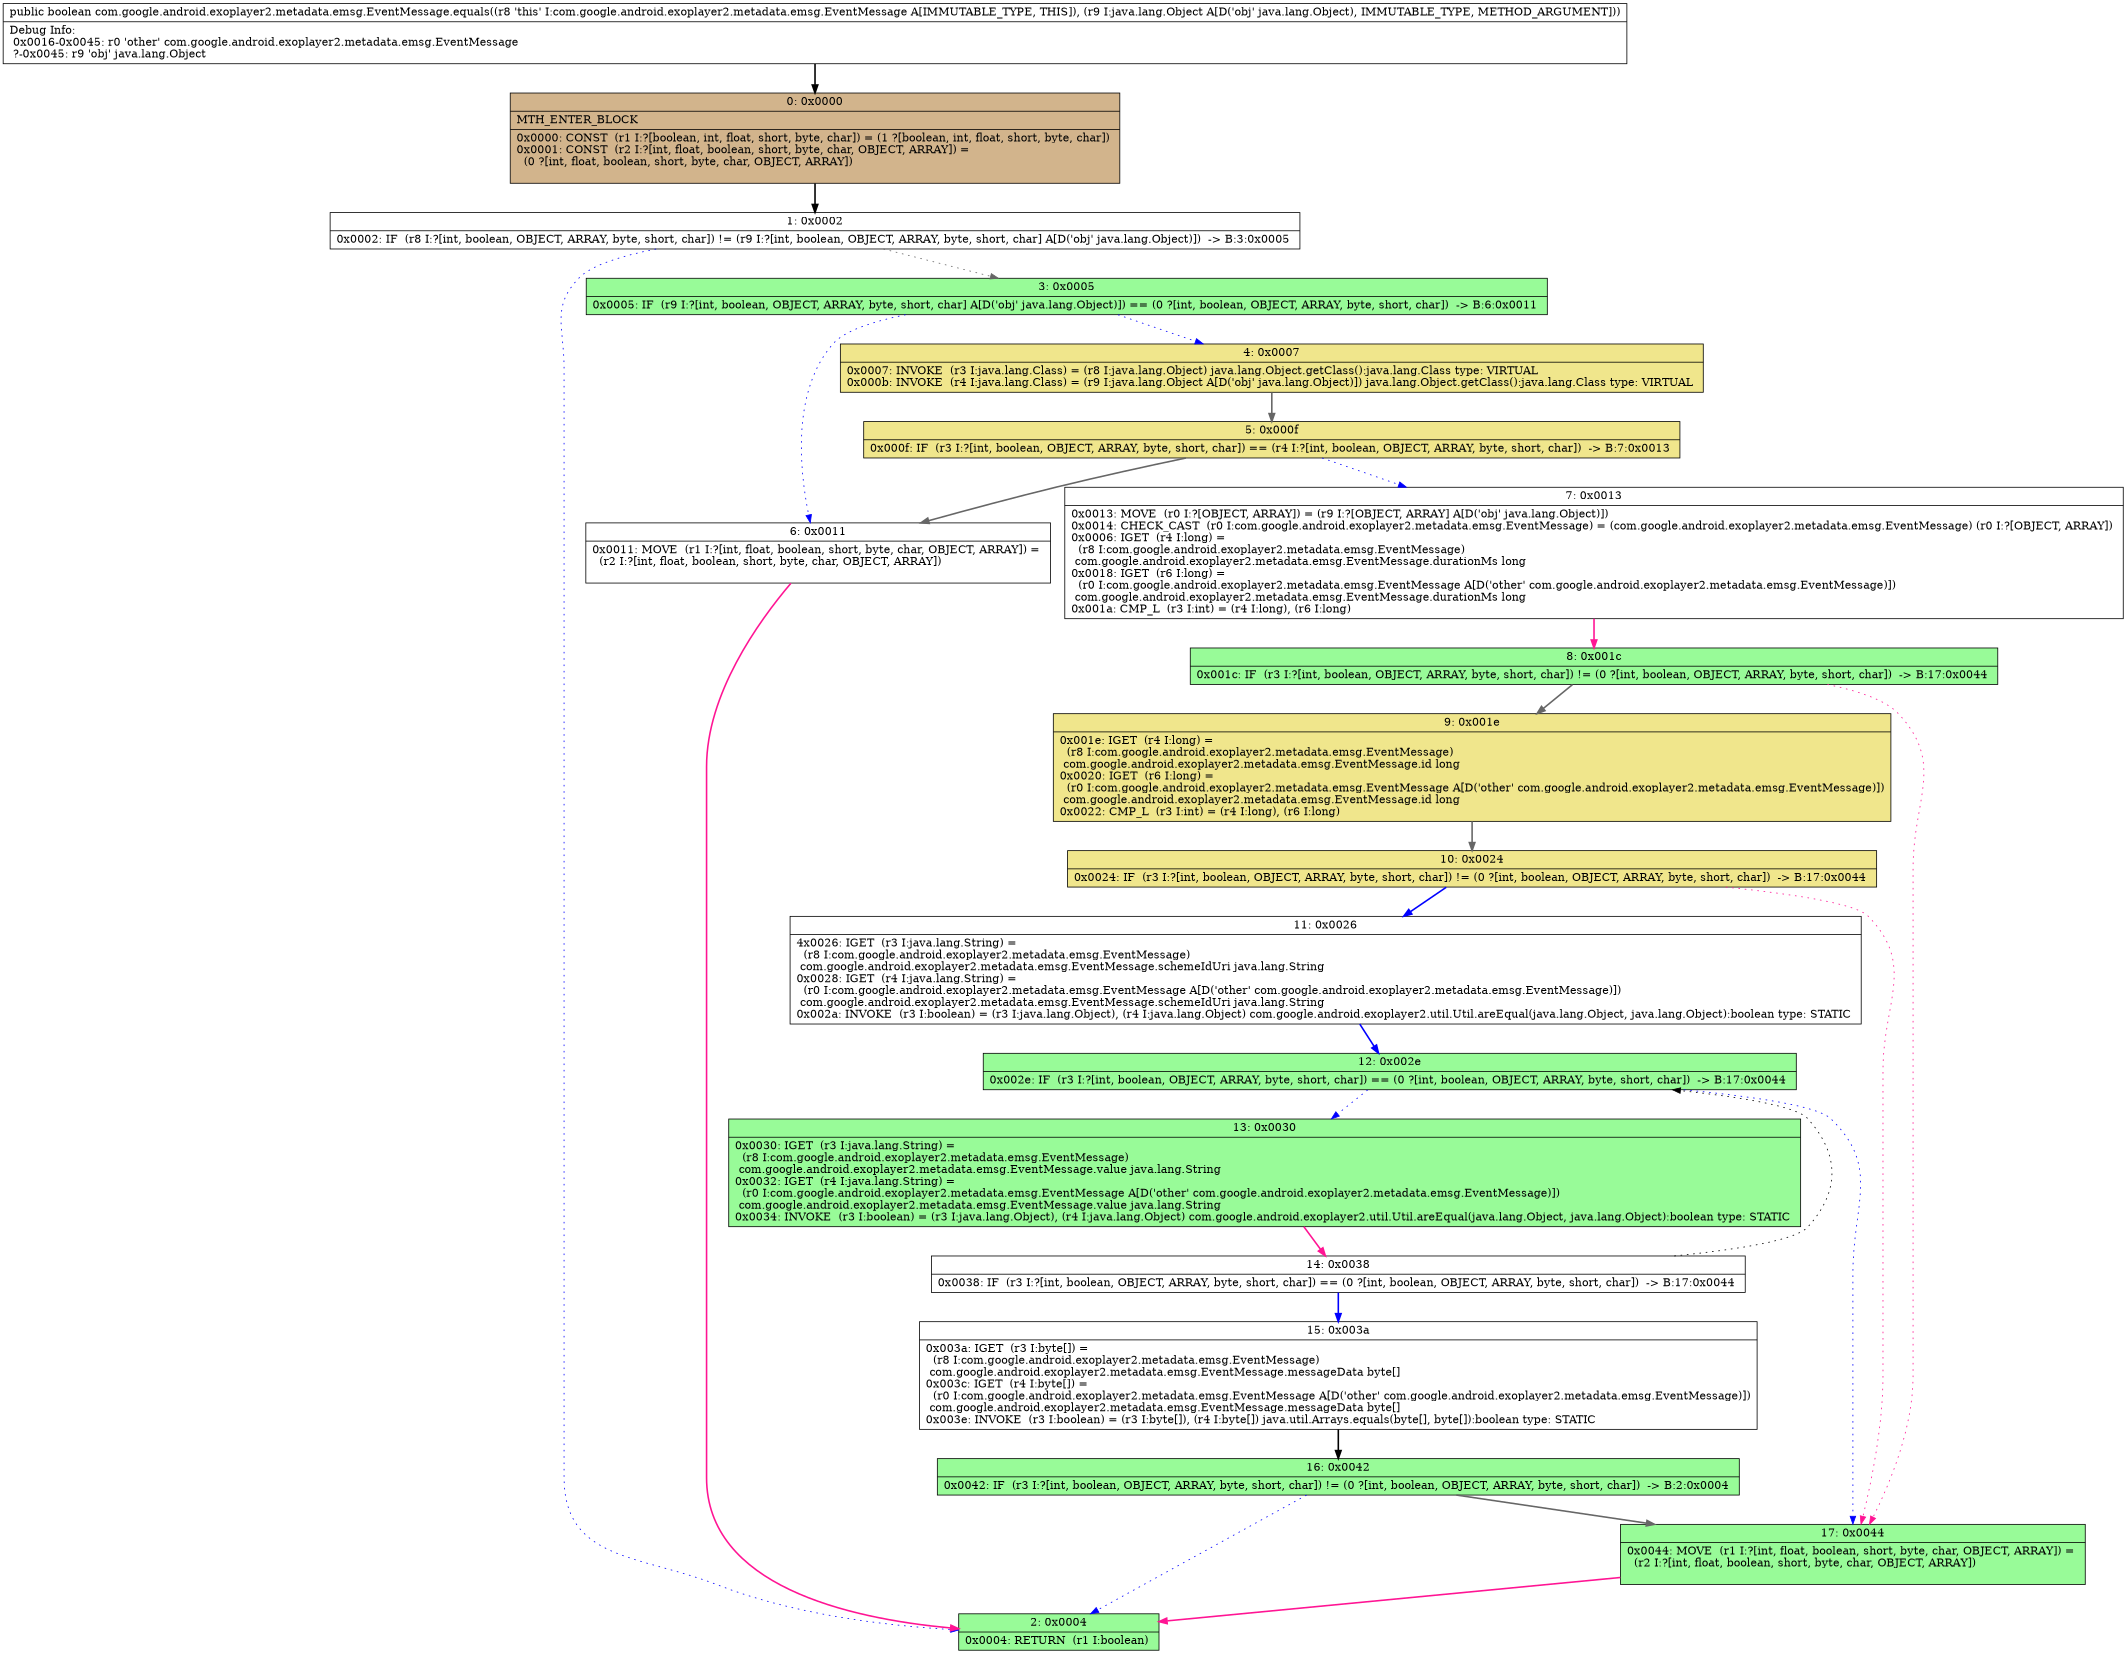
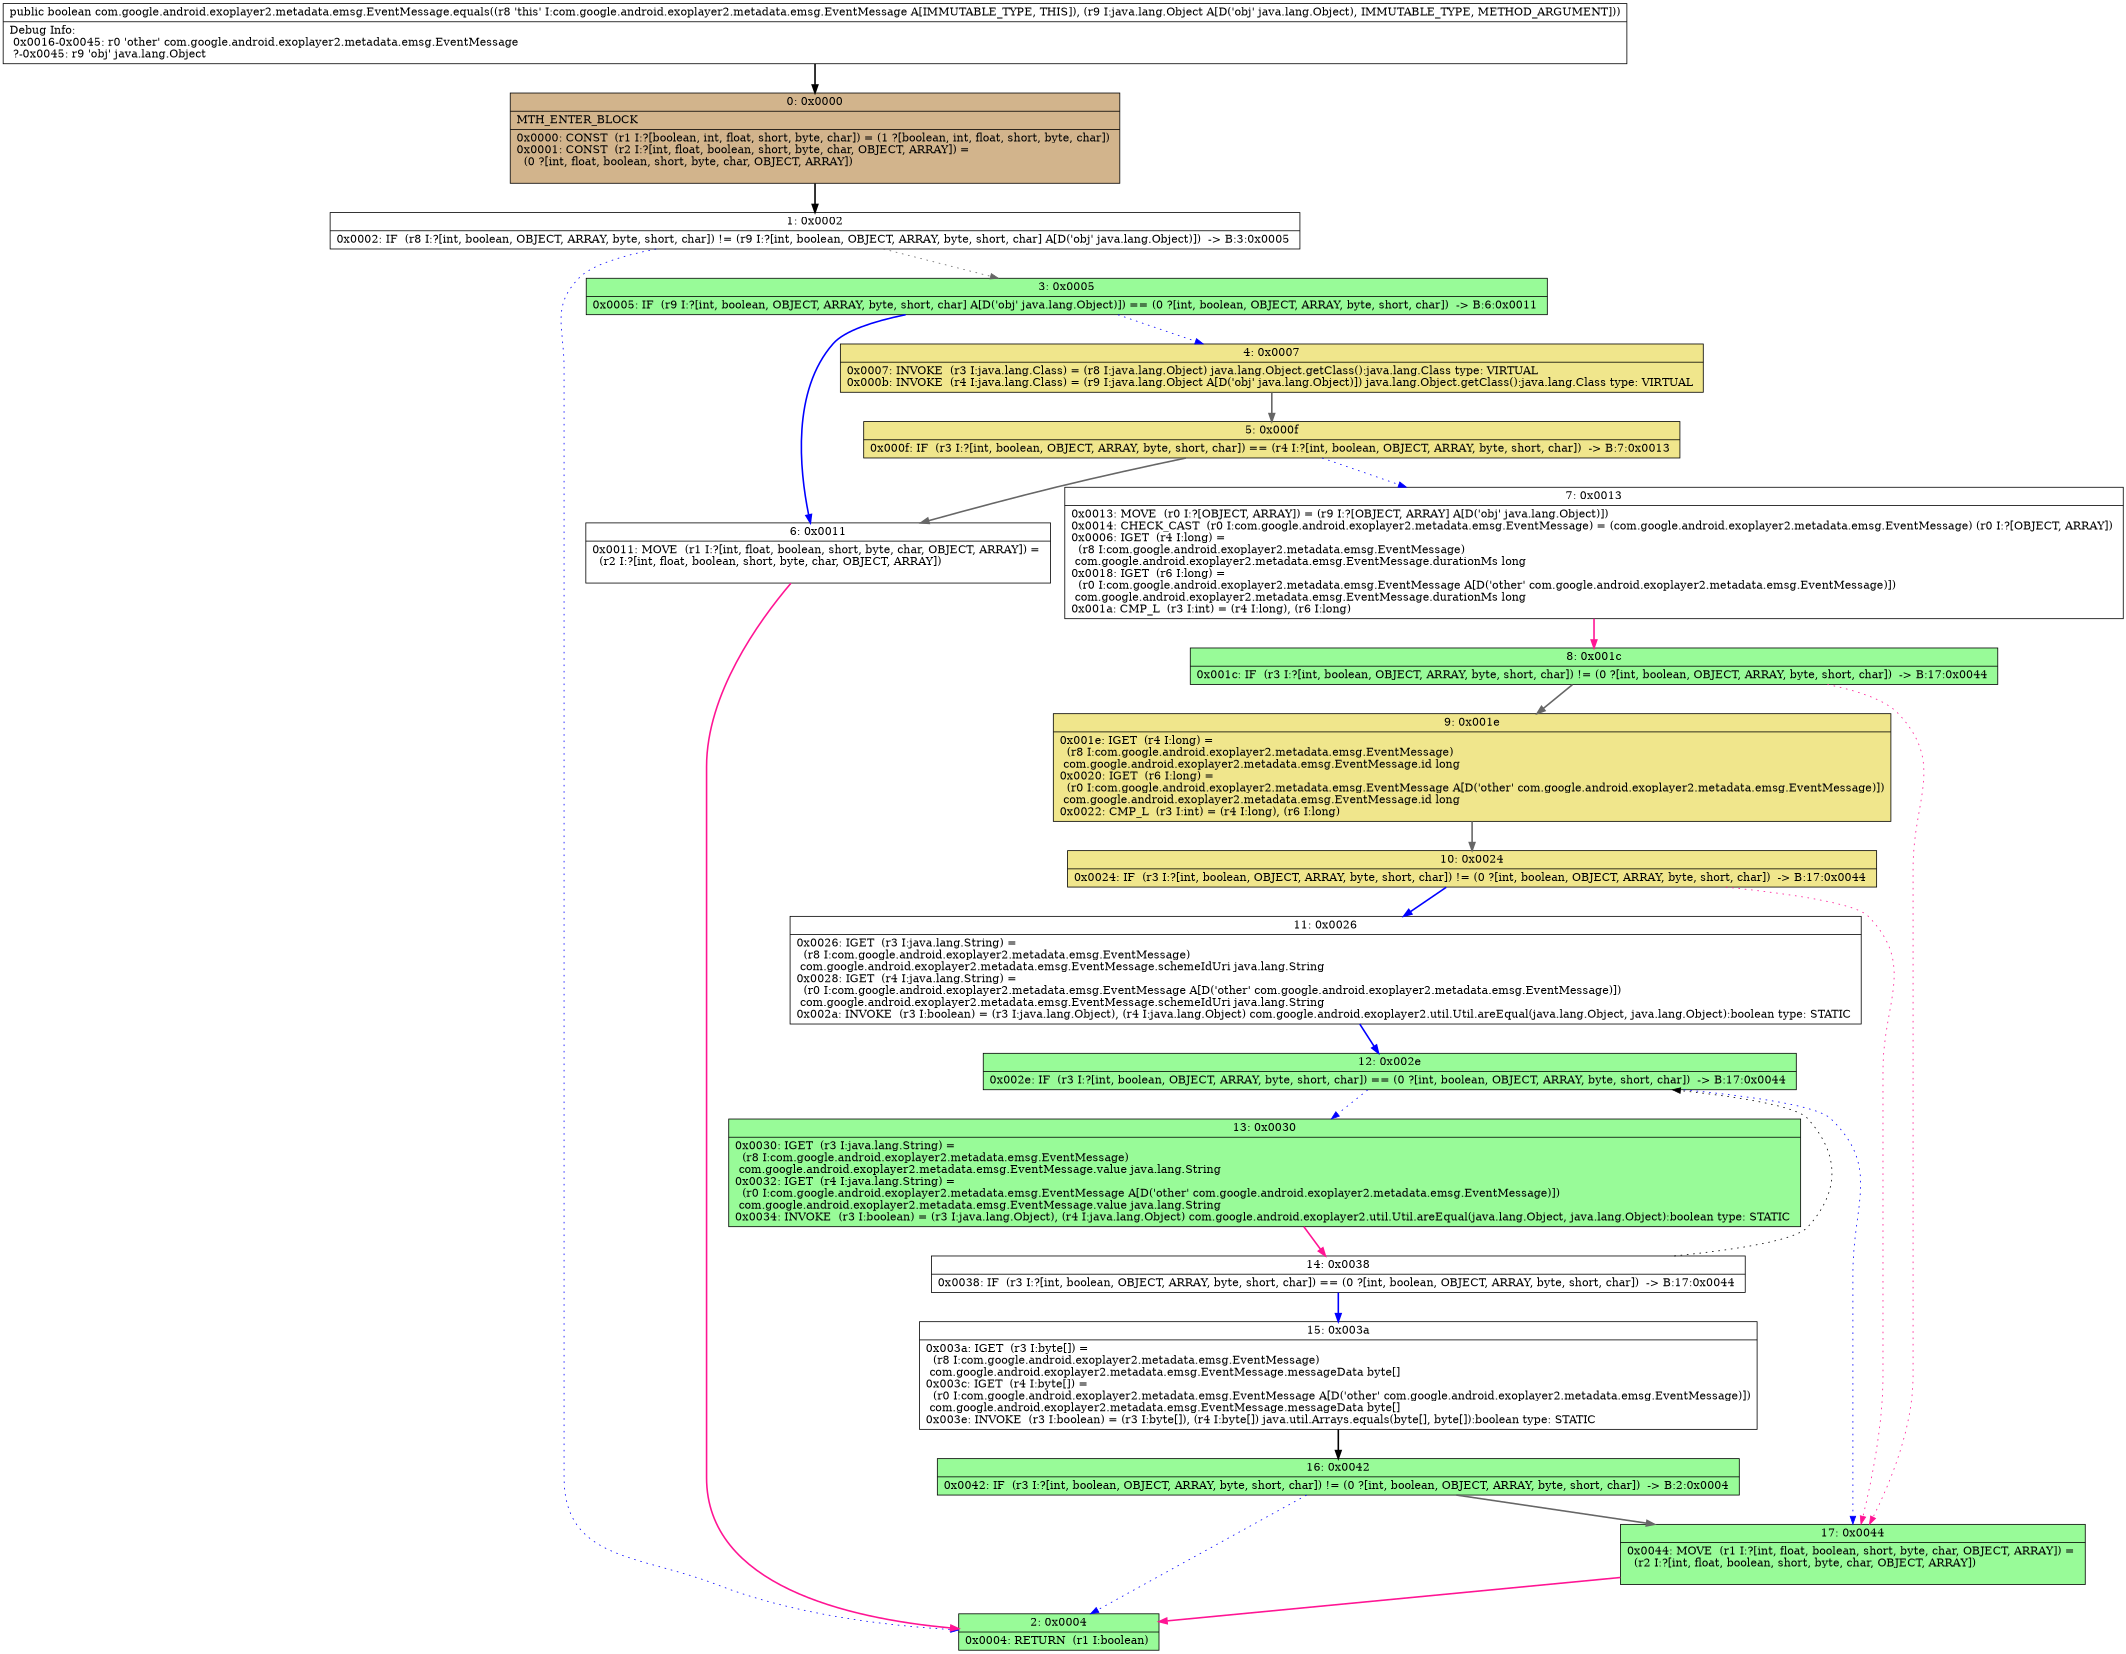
edge "3: 0x0005" -> "6: 0x0011": style dotted -> bold
node "11: 0x0026": text "4x0026: IGET  (r3 I:java.lang.String) =" -> "0x0026: IGET  (r3 I:java.lang.String) ="
